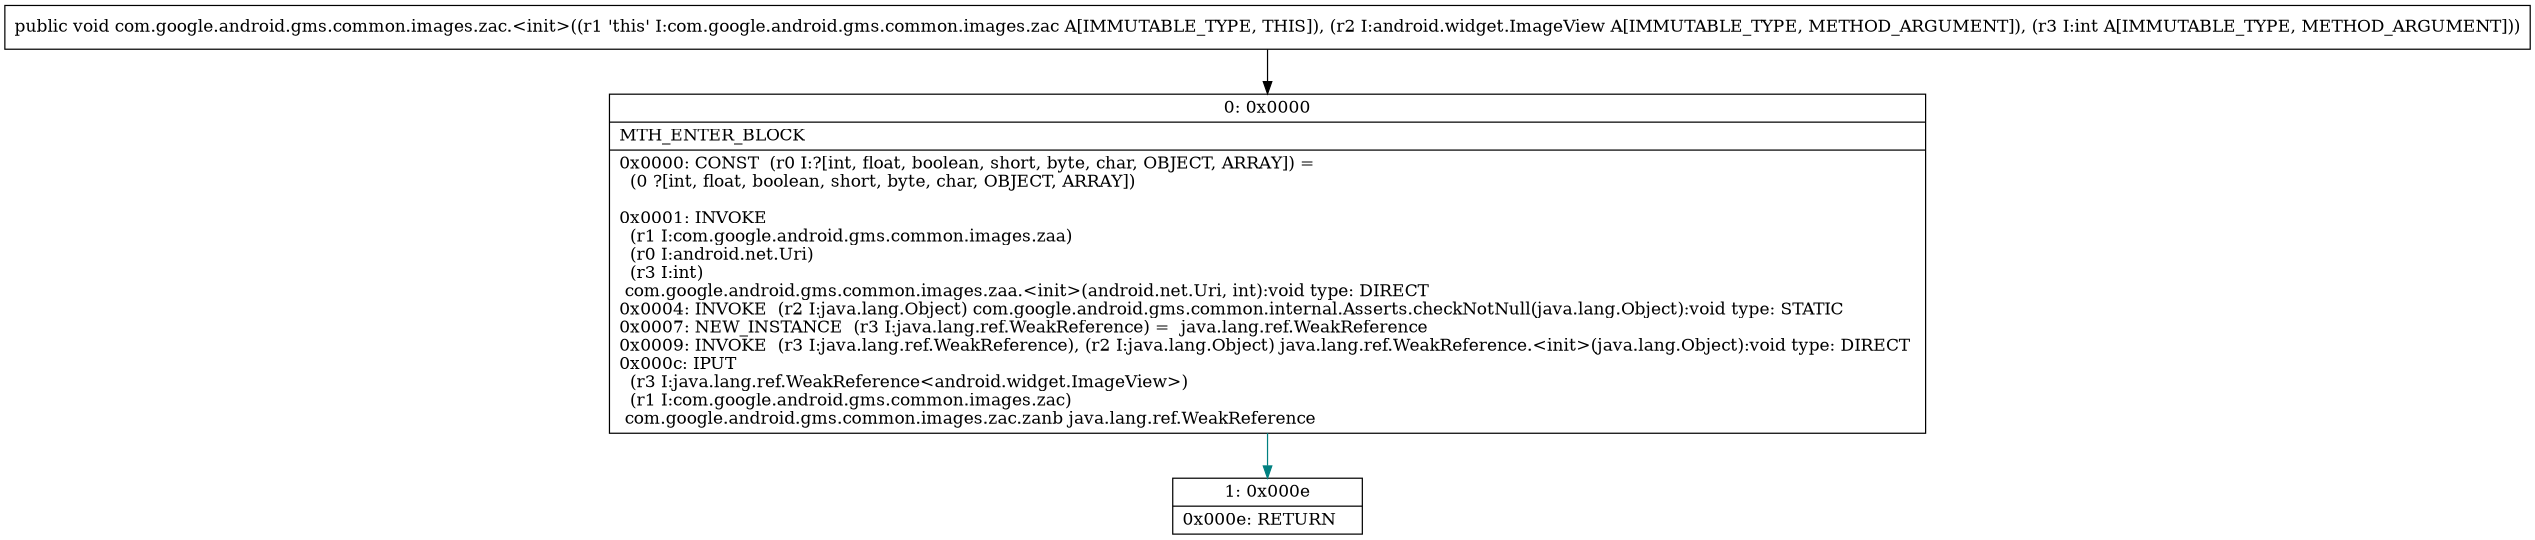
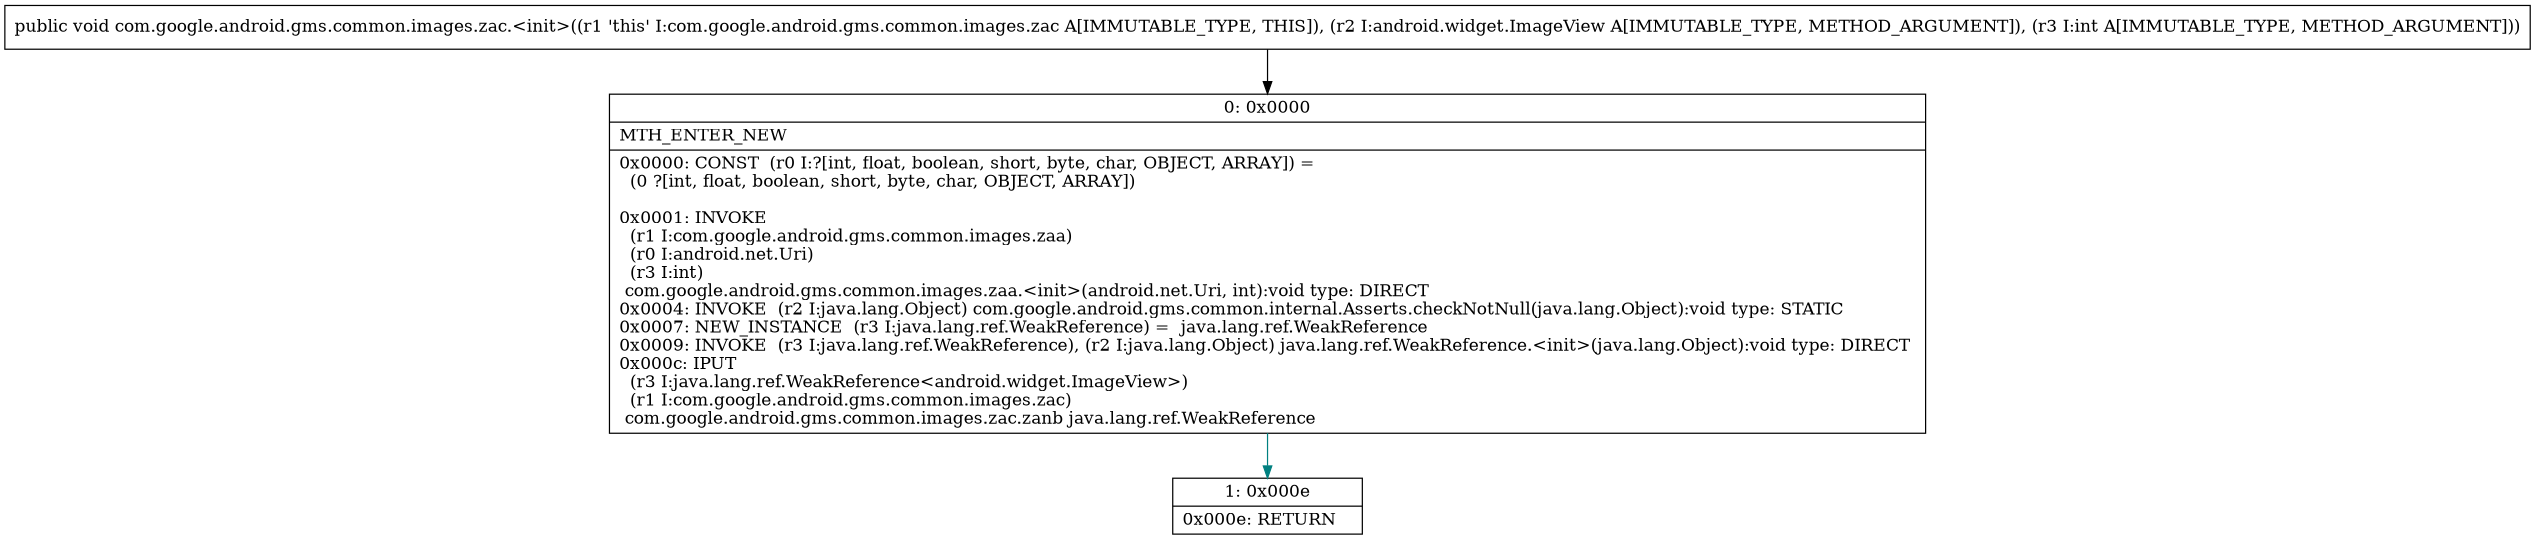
node "0: 0x0000": text "MTH_ENTER_BLOCK" -> "MTH_ENTER_NEW"
